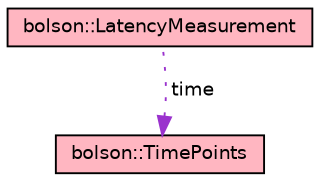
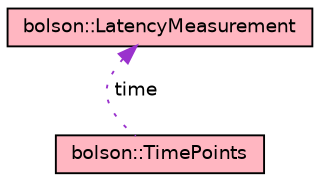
edge "bolson::LatencyMeasurement" -> "bolson::TimePoints": reversed
